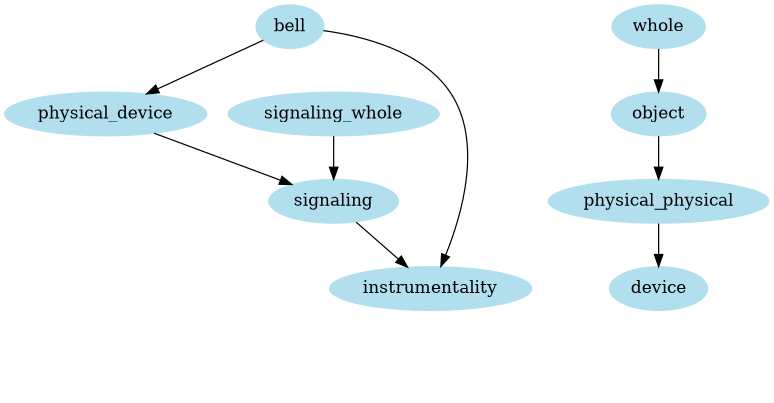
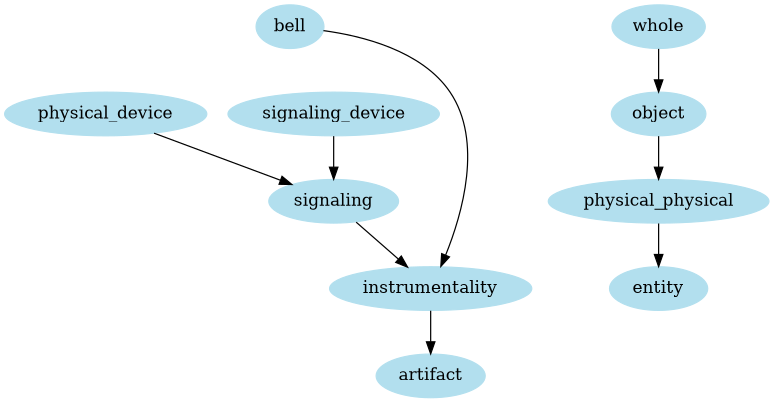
edge "bell" -> "physical_device": removed
node "signaling_whole": label "signaling_whole" -> "signaling_device"
node "device": label "device" -> "entity"
node "artifact": added
